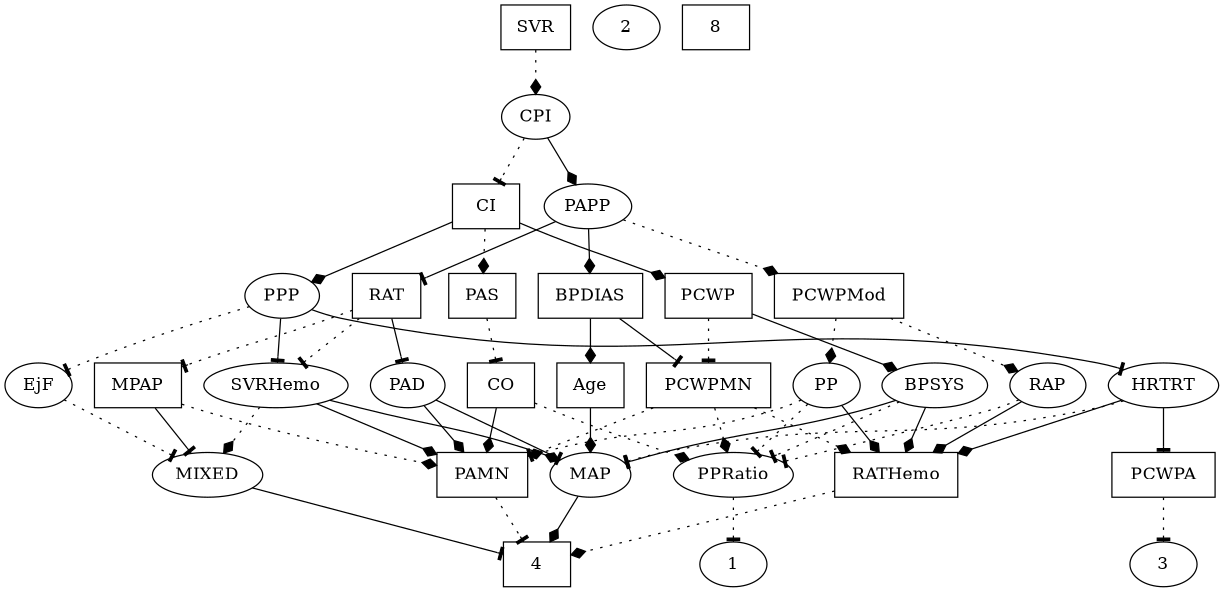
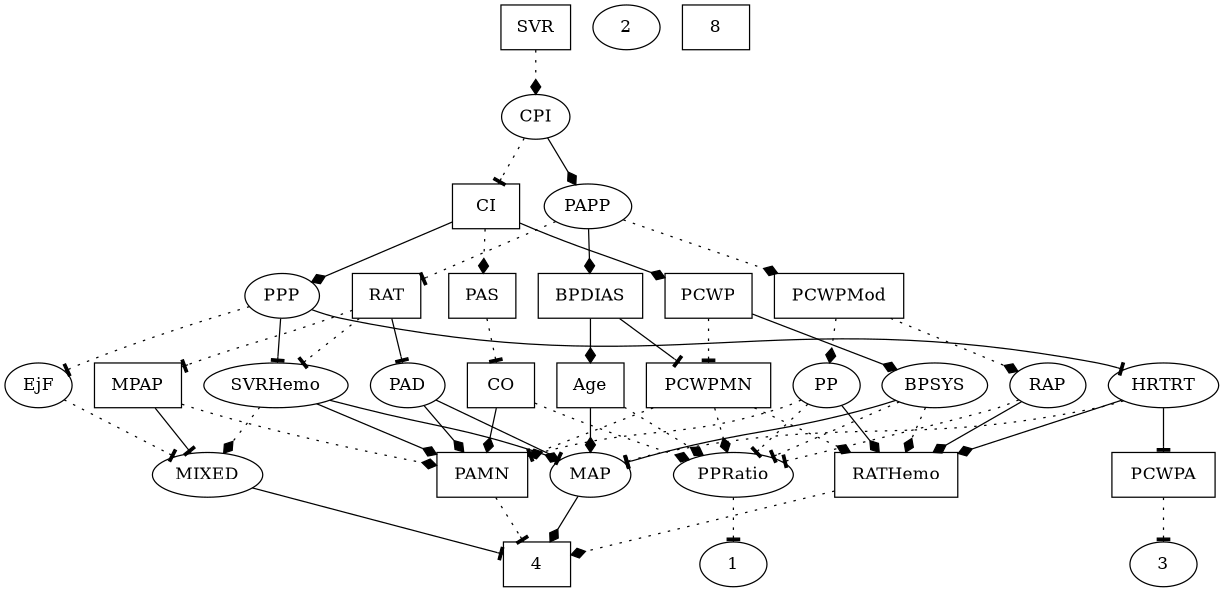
edge "PAPP" -> "RAT": style solid -> dotted
edge "BPSYS" -> "RATHemo": style solid -> dotted
edge "Age" -> "PPRatio": added
